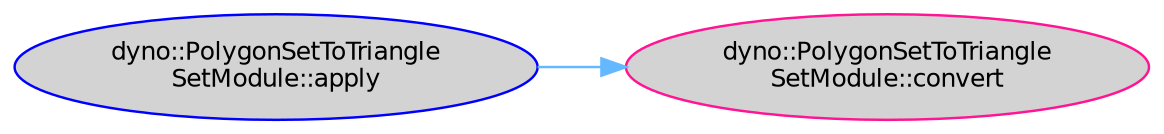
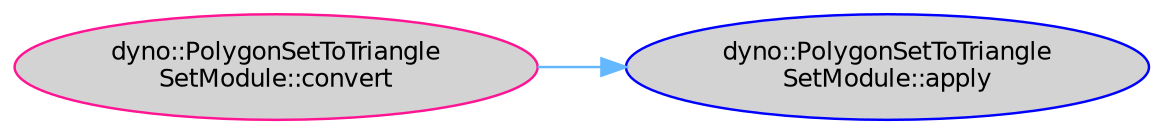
edge "dyno::PolygonSetToTriangle SetModule::apply" -> "dyno::PolygonSetToTriangle SetModule::convert": reversed
